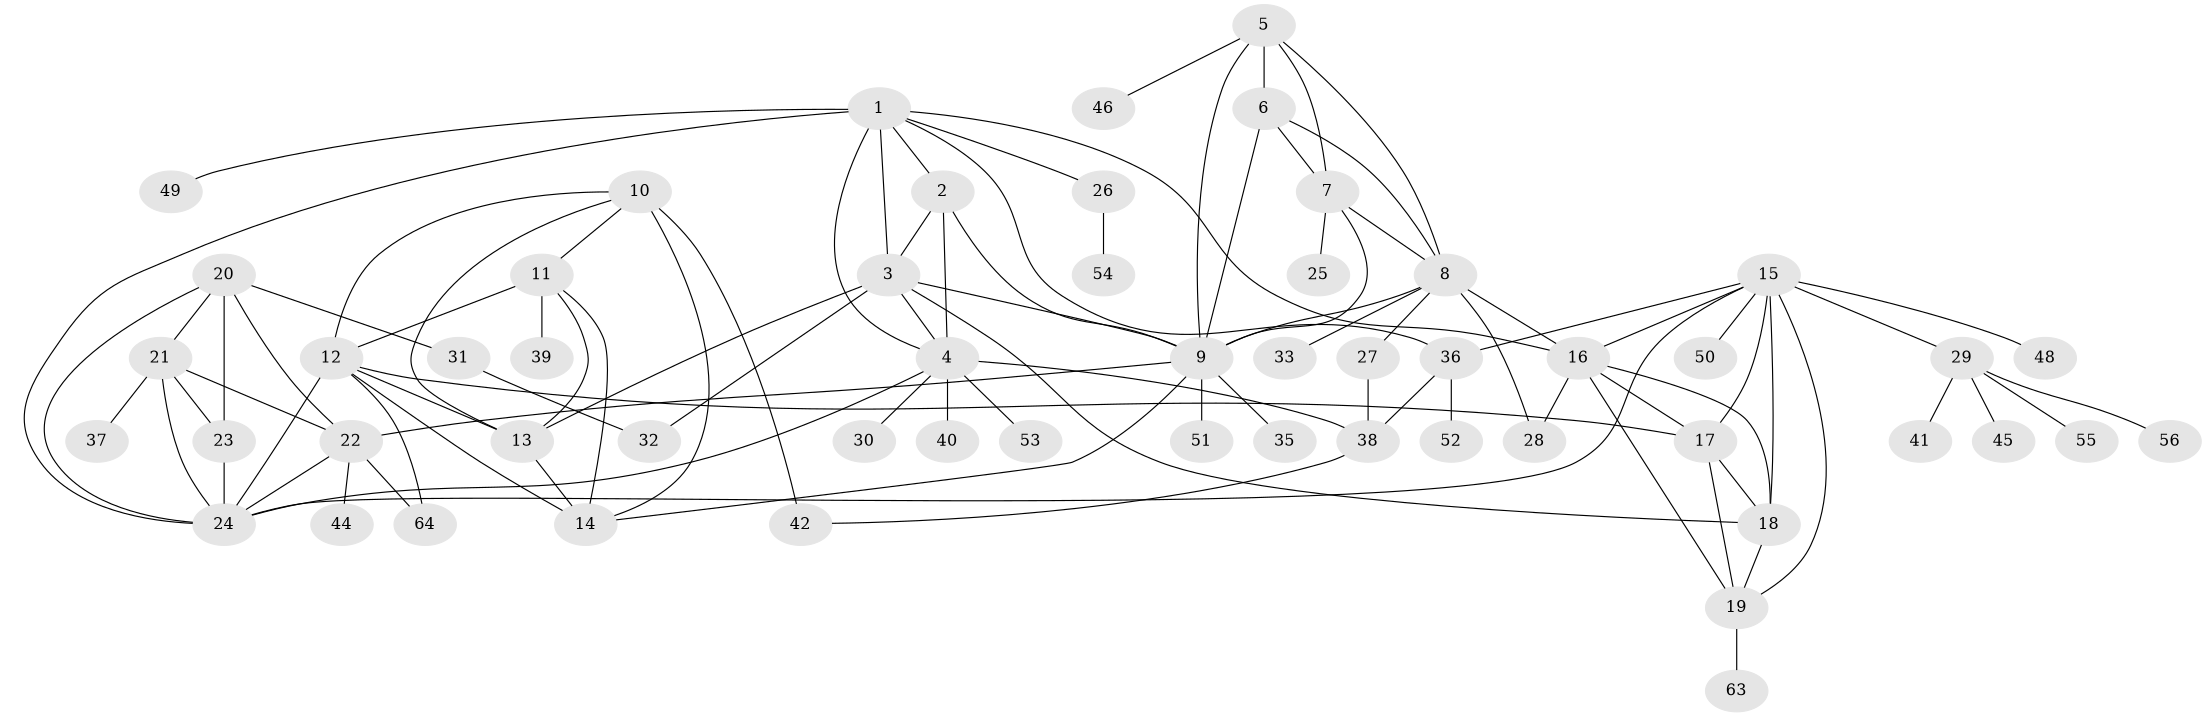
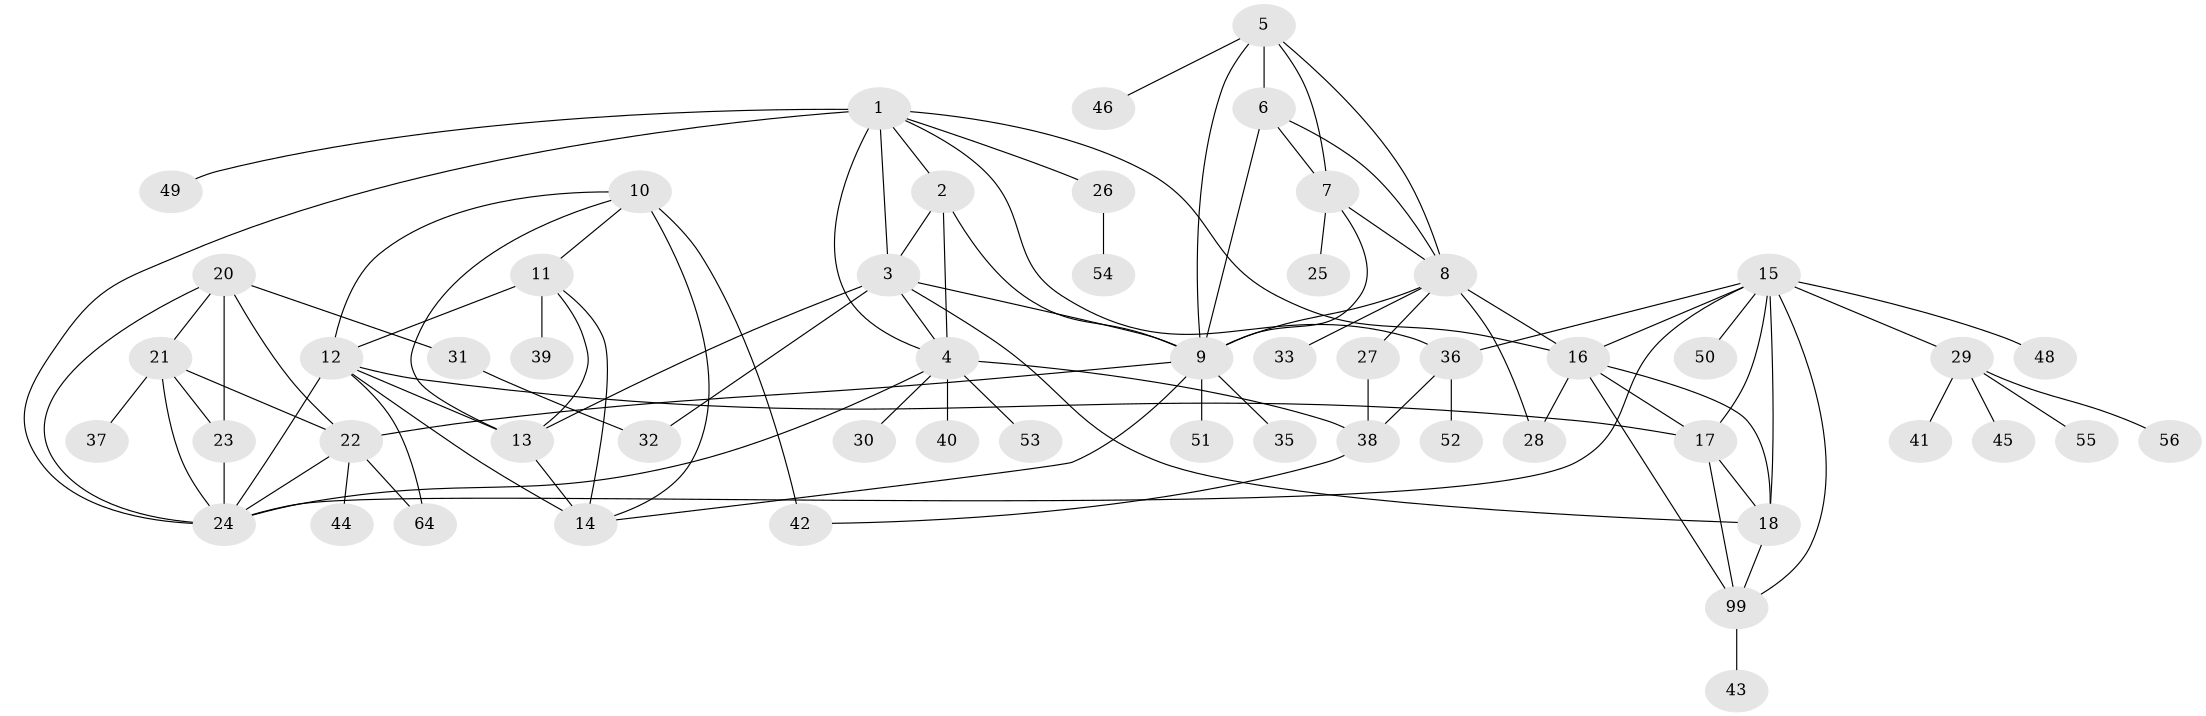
node "19": label "19" -> "99"
node "63": label "63" -> "43"
